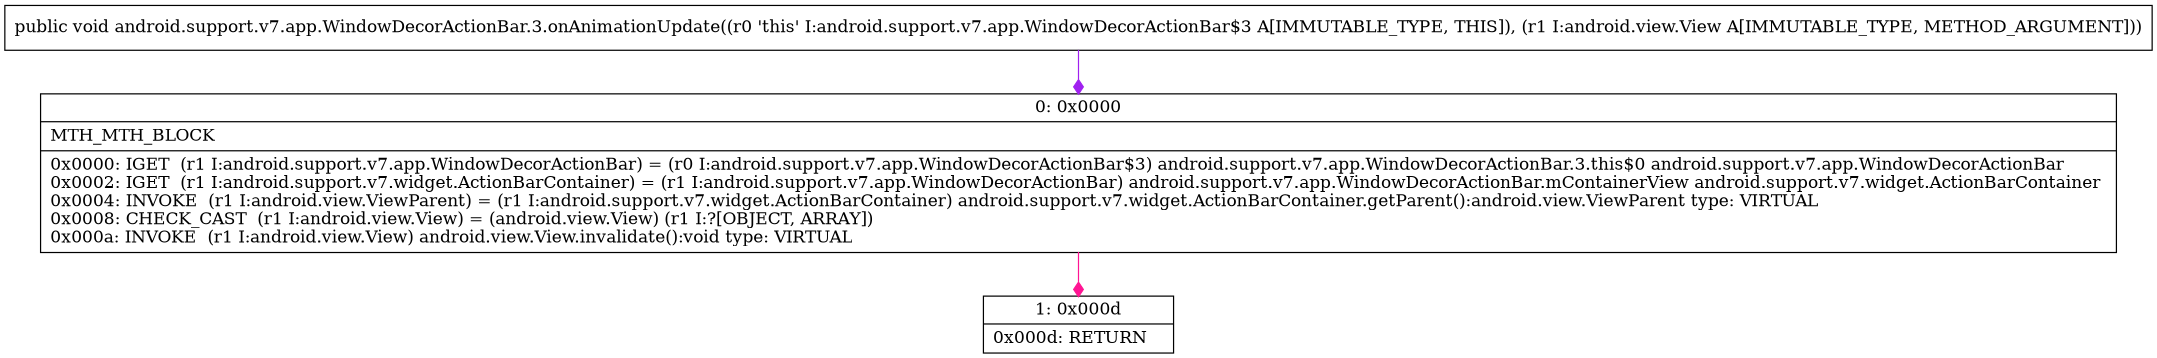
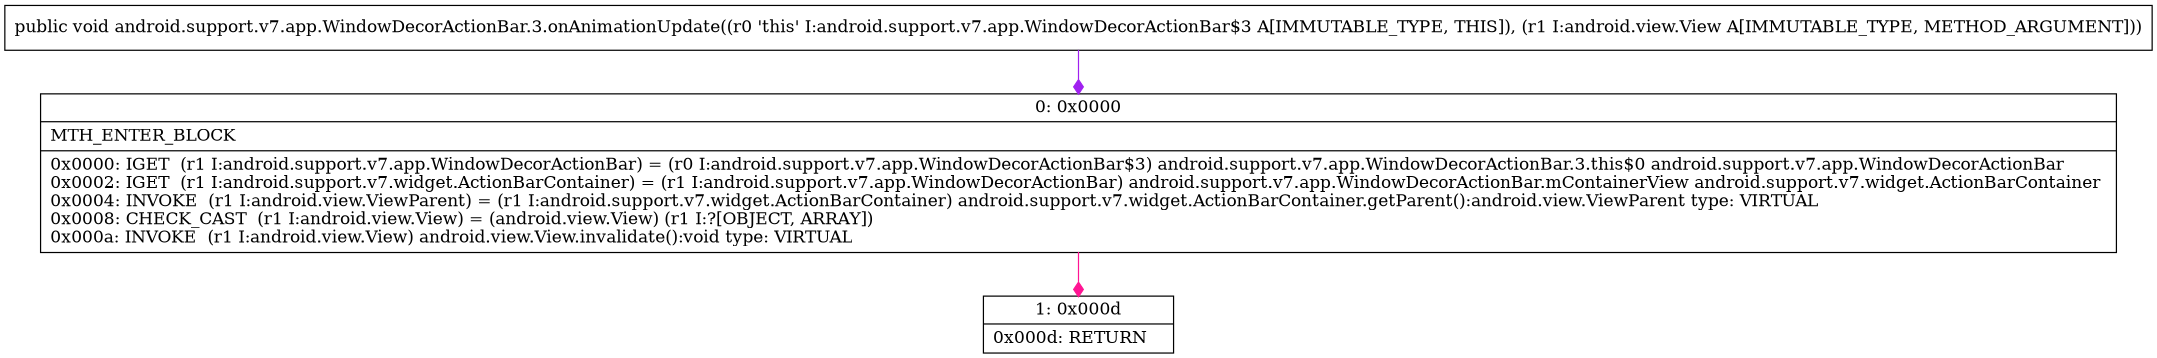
node "0: 0x0000": text "MTH_MTH_BLOCK" -> "MTH_ENTER_BLOCK"
